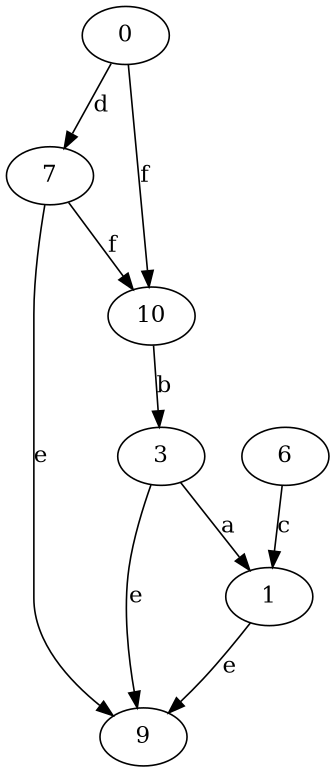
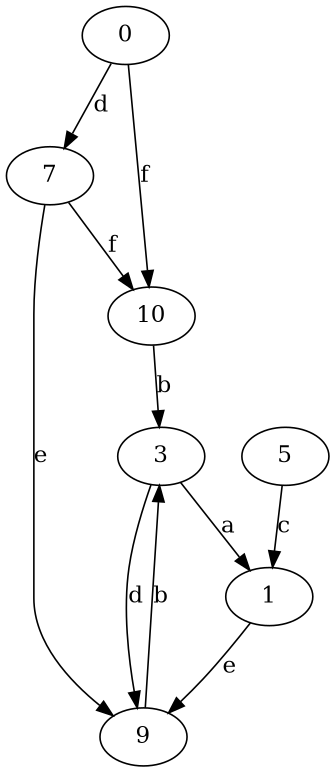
node "6": label "6" -> "5"
edge "3" -> "9": label "e" -> "d"
edge "9" -> "3": added, label "b"
